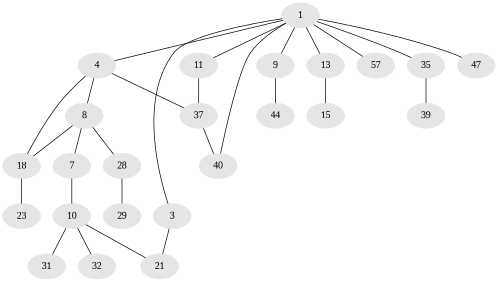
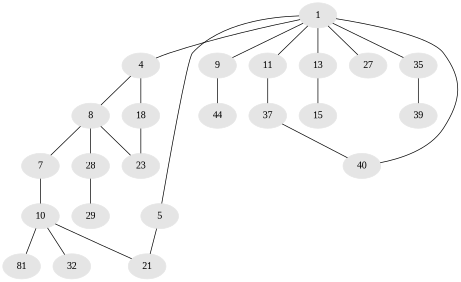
node "57": label "57" -> "27"
node "47": removed
edge "4" -- "37": removed
edge "8" -- "18": now "8" -- "23"
node "3": label "3" -> "5"
node "31": label "31" -> "81"
